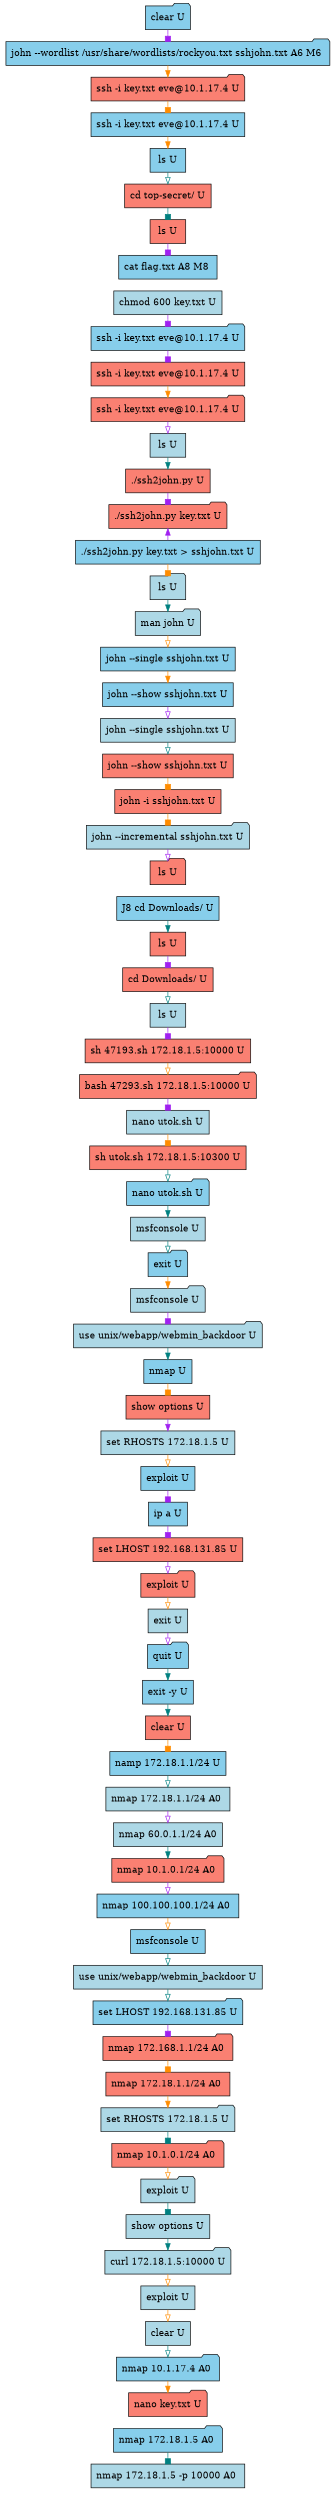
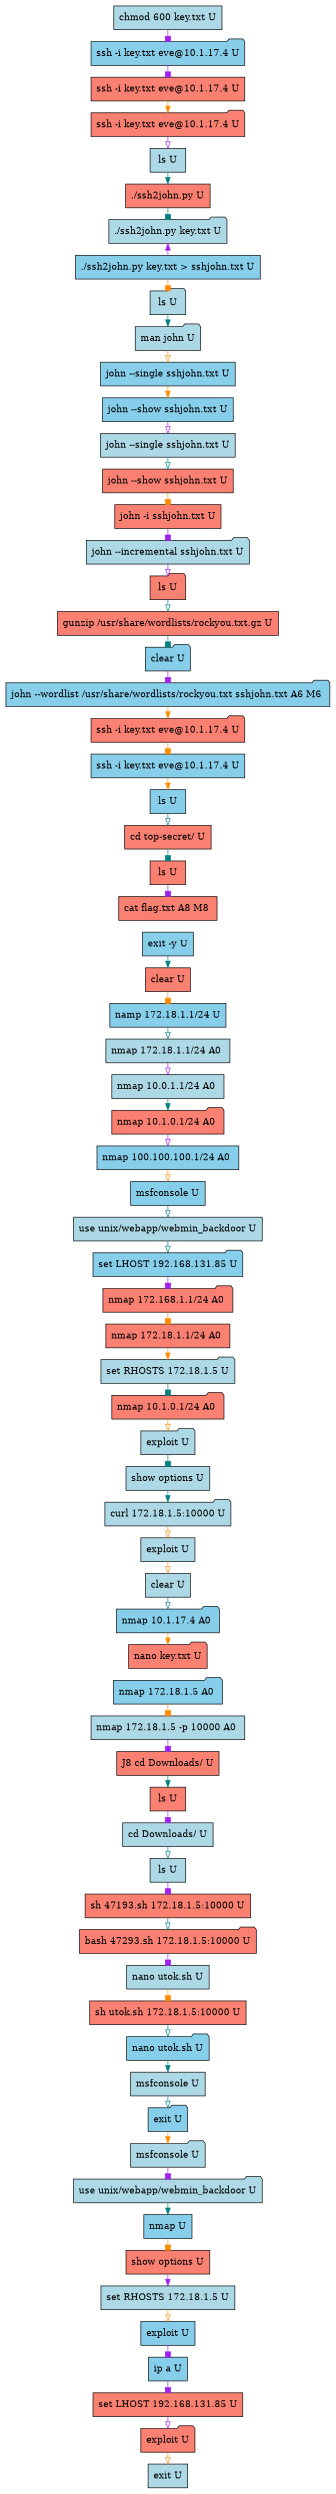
node "cat flag.txt A8 M8": fillcolor skyblue -> salmon
edge "./ssh2john.py U" -> "./ssh2john.py key.txt U": color purple -> teal
node "./ssh2john.py key.txt U": fillcolor salmon -> lightblue
node "gunzip /usr/share/wordlists/rockyou.txt.gz U": added
edge "john -i sshjohn.txt U" -> "john --incremental sshjohn.txt U": color darkorange -> purple
node "J8 cd Downloads/ U": fillcolor skyblue -> salmon
node "cd Downloads/ U": fillcolor salmon -> lightblue
edge "sh 47193.sh 172.18.1.5:10000 U" -> "bash 47293.sh 172.18.1.5:10000 U": color darkorange -> teal
node "sh utok.sh 172.18.1.5:10300 U": label "sh utok.sh 172.18.1.5:10300 U" -> "sh utok.sh 172.18.1.5:10000 U"
node "quit U": removed
edge "nmap 172.18.1.5 -p 10000 A0" -> "J8 cd Downloads/ U": added
node "nmap 60.0.1.1/24 A0": label "nmap 60.0.1.1/24 A0" -> "nmap 10.0.1.1/24 A0"
edge "nmap 172.18.1.5 A0" -> "nmap 172.18.1.5 -p 10000 A0": color teal -> darkorange
